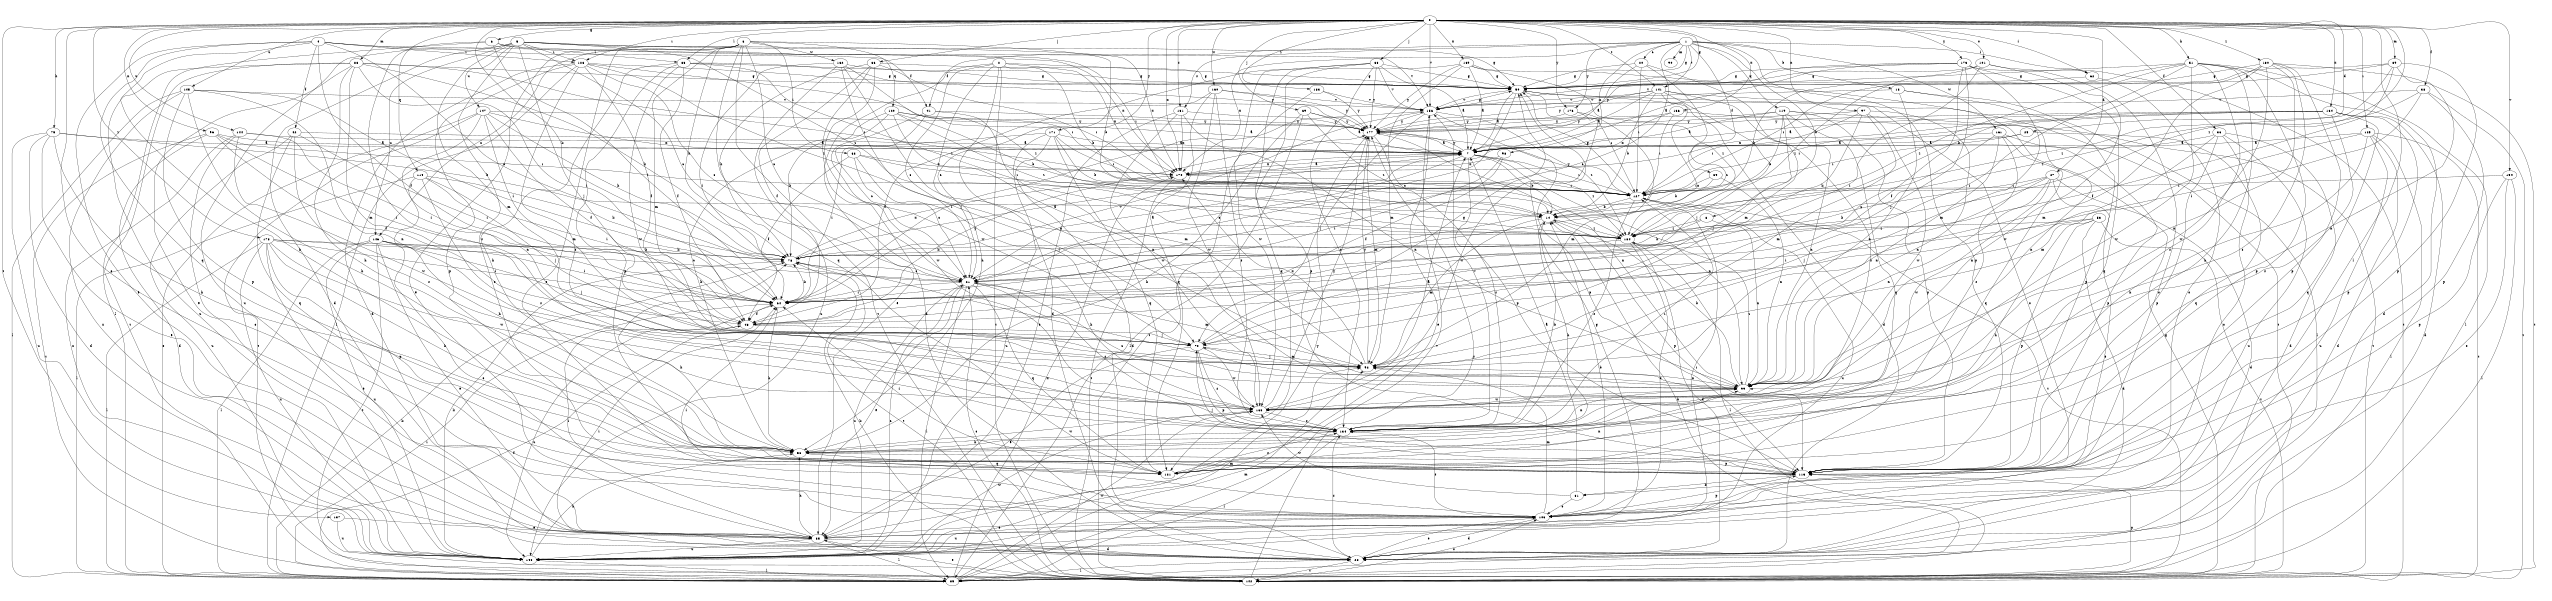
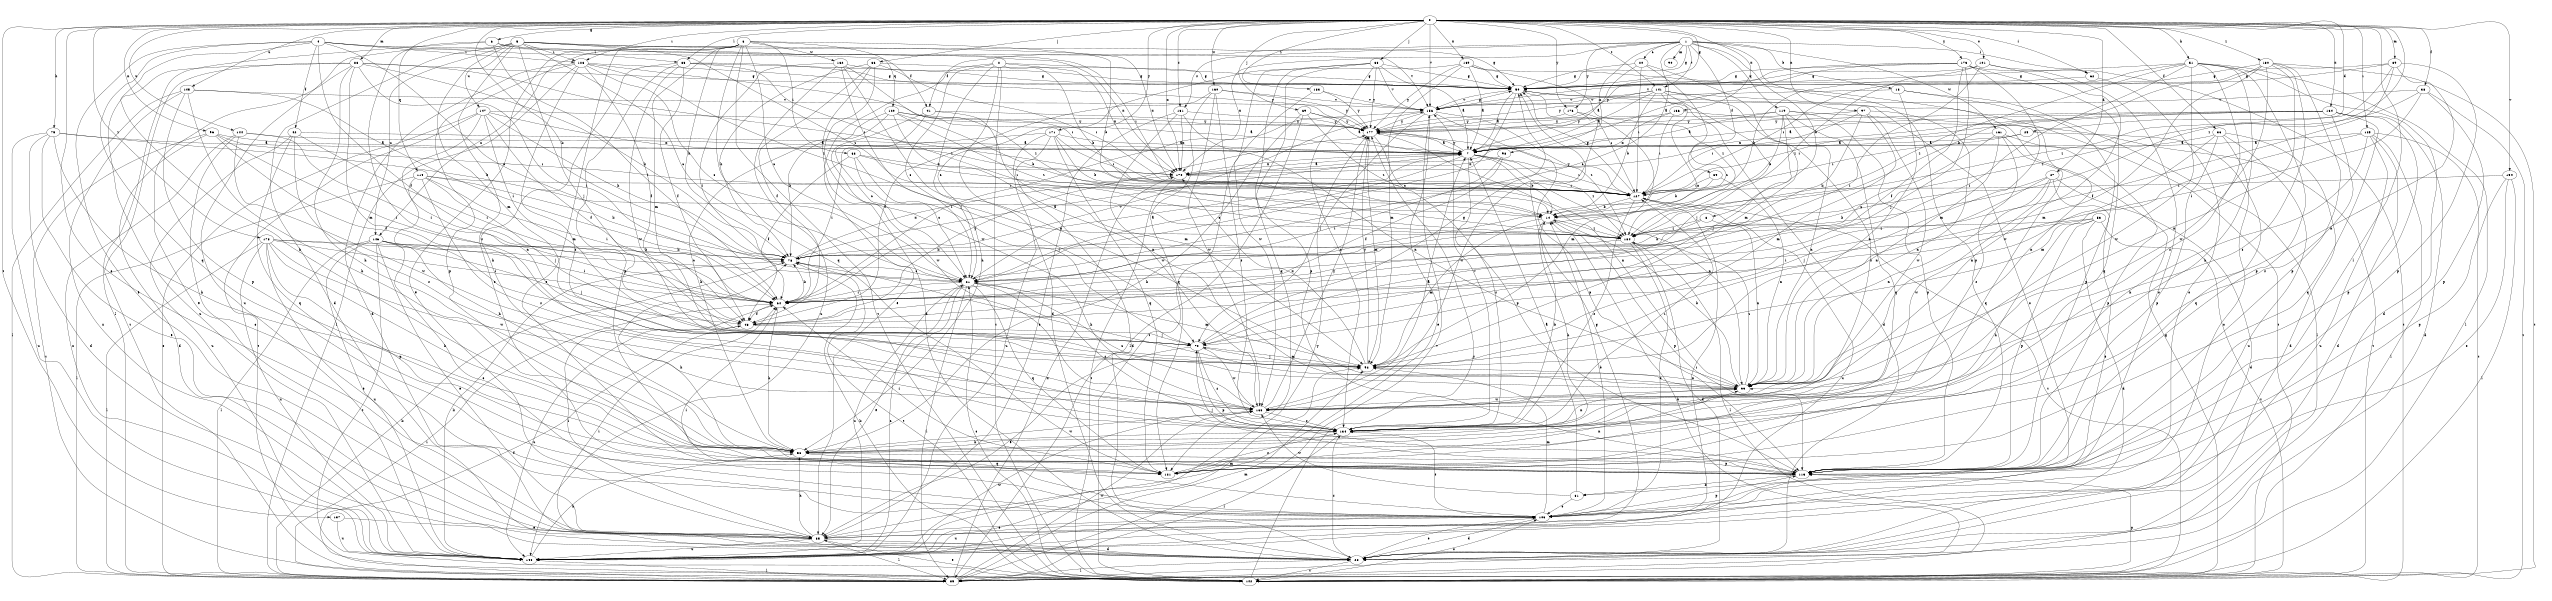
edge "27" -> "127": now "114" -> "127"
edge "145" -> "99": removed, label "n"
